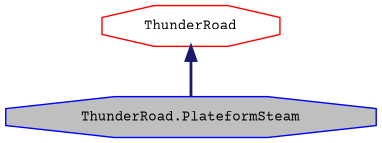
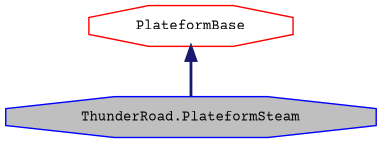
node "ThunderRoad": label "ThunderRoad" -> "PlateformBase"
